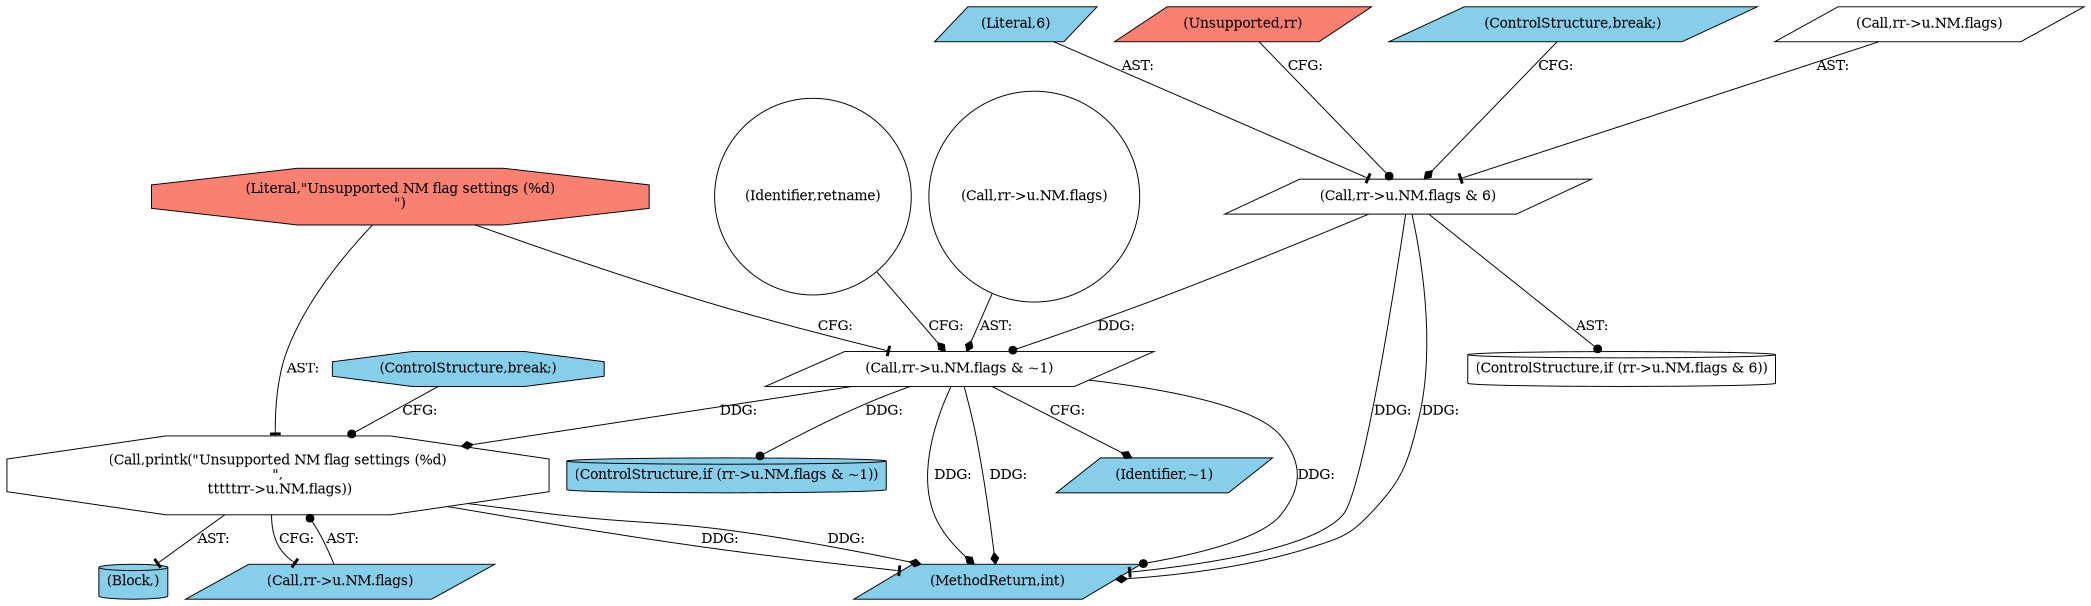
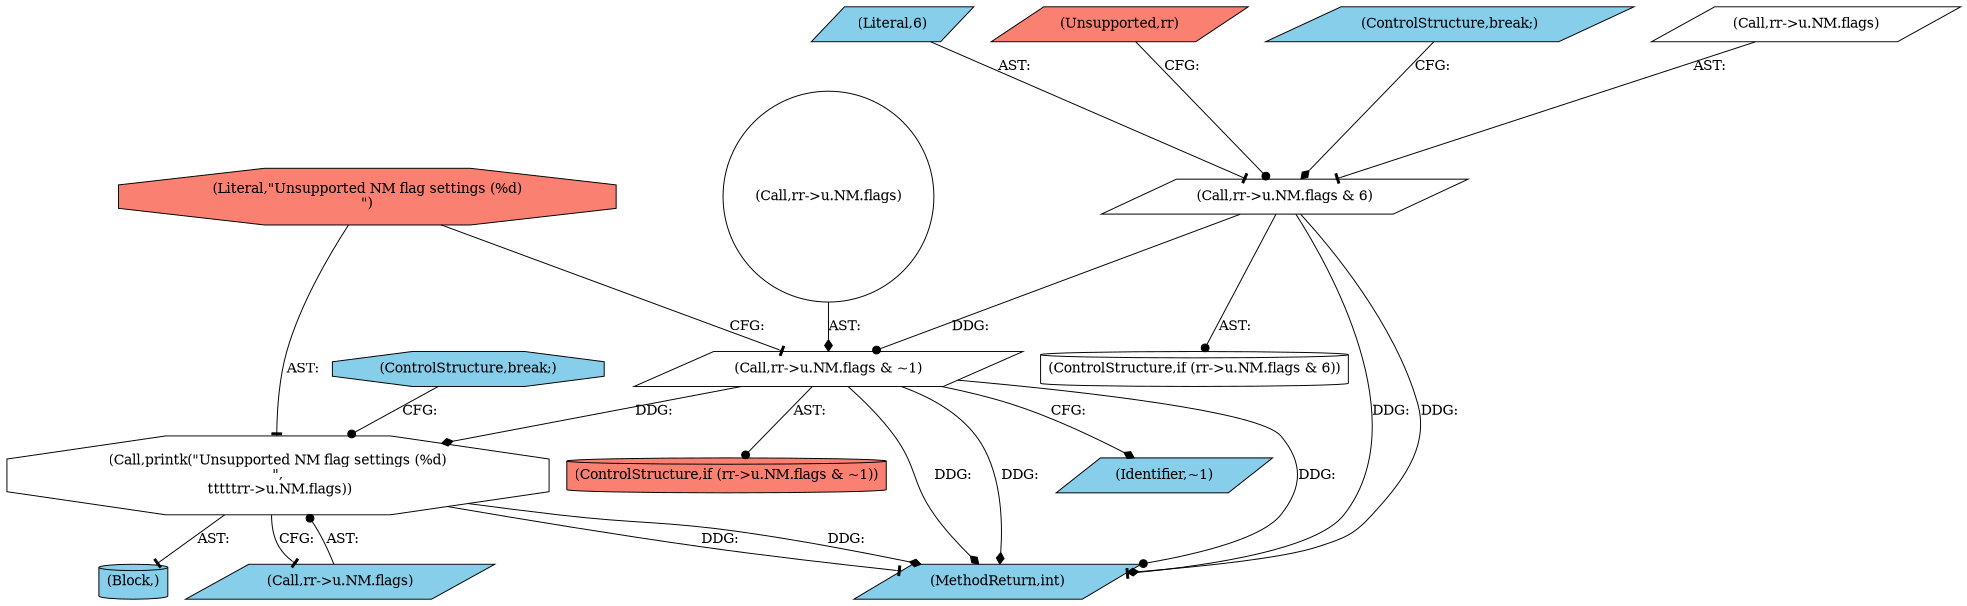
node "(Identifier,retname)": removed
edge "(Call,rr->u.NM.flags & ~1)" -> "(ControlStructure,if (rr->u.NM.flags & ~1))": label "DDG: " -> "AST: "
node "(ControlStructure,if (rr->u.NM.flags & ~1))": fillcolor skyblue -> salmon
